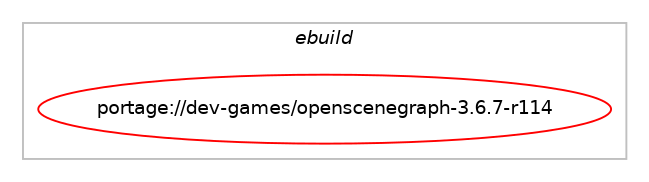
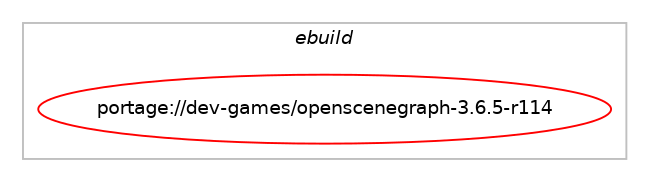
node "portage://dev-games/openscenegraph-3.6.7-r114": label "portage://dev-games/openscenegraph-3.6.7-r114" -> "portage://dev-games/openscenegraph-3.6.5-r114"
